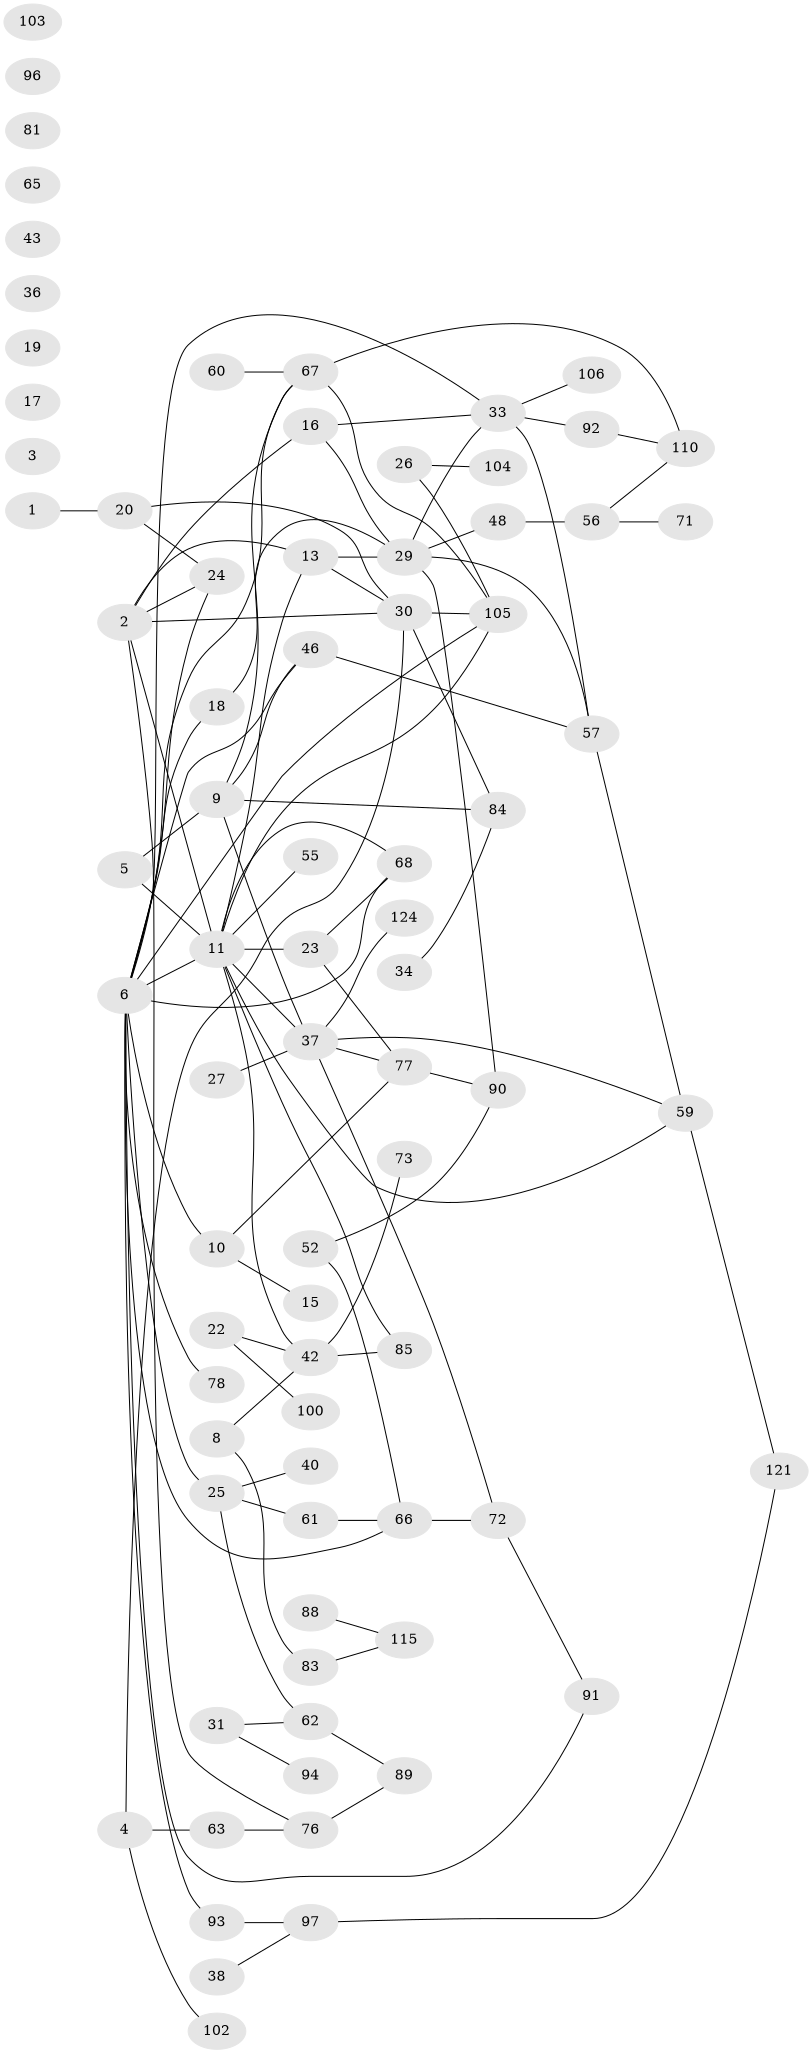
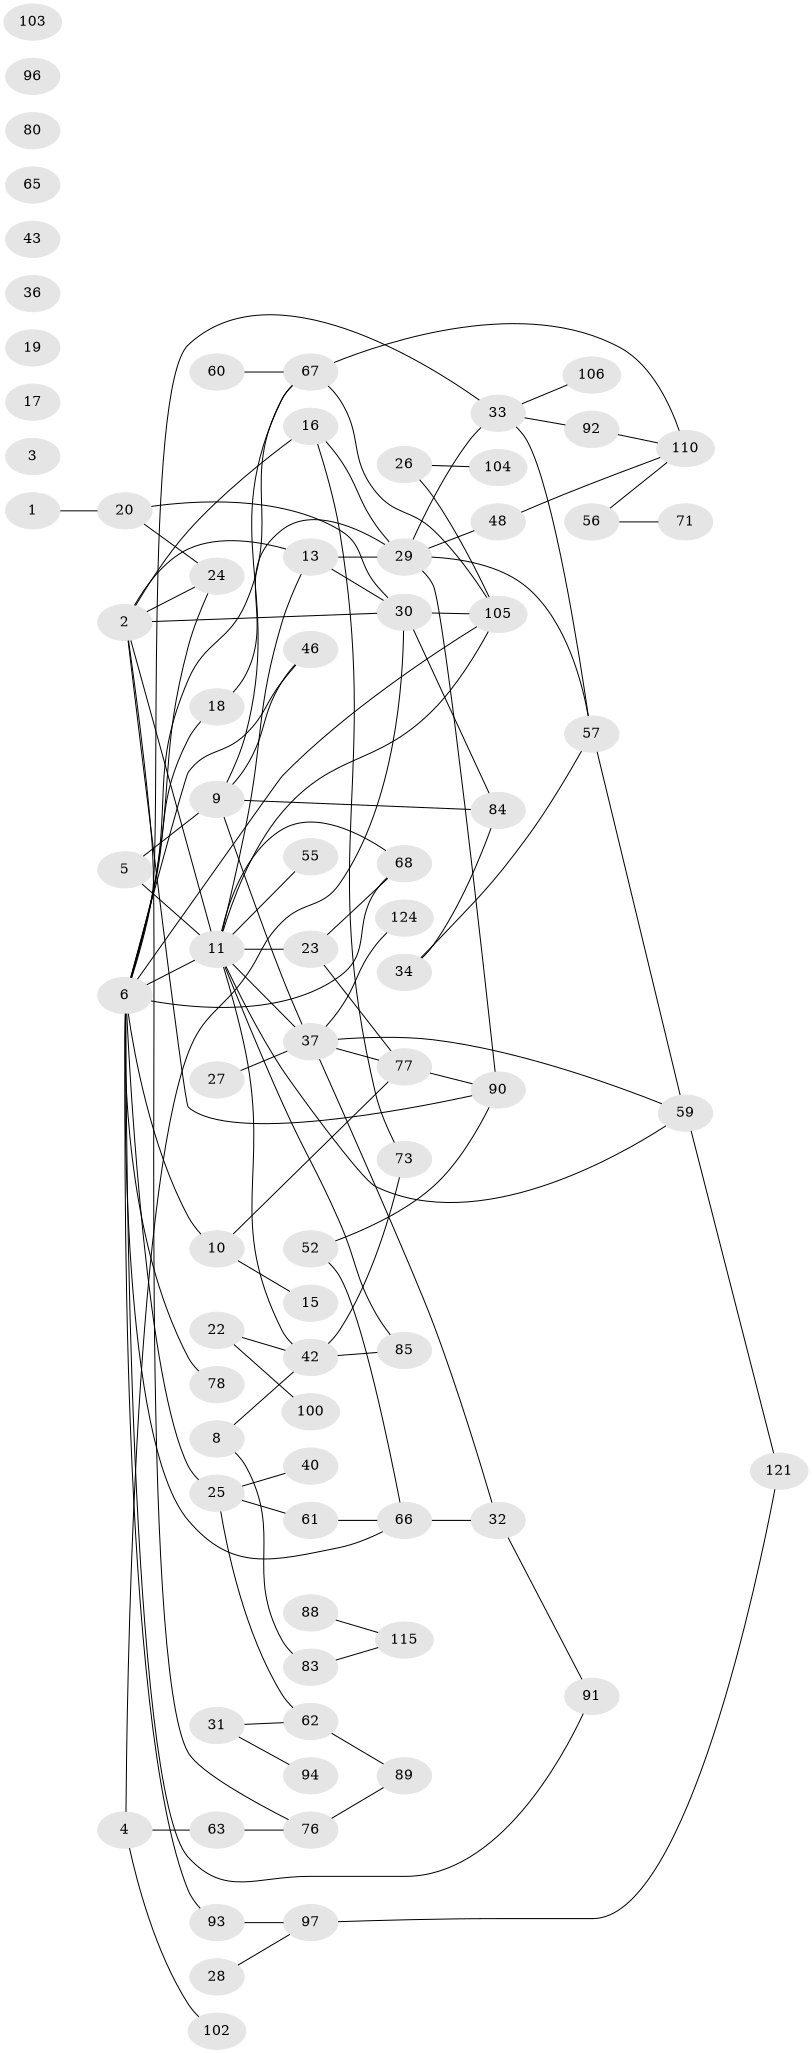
node "81": label "81" -> "80"
edge "33" -- "16": now "73" -- "16"
edge "48" -- "56": now "48" -- "110"
edge "46" -- "57": now "34" -- "57"
edge "2" -- "90": added
node "72": label "72" -> "32"
node "38": label "38" -> "28"
